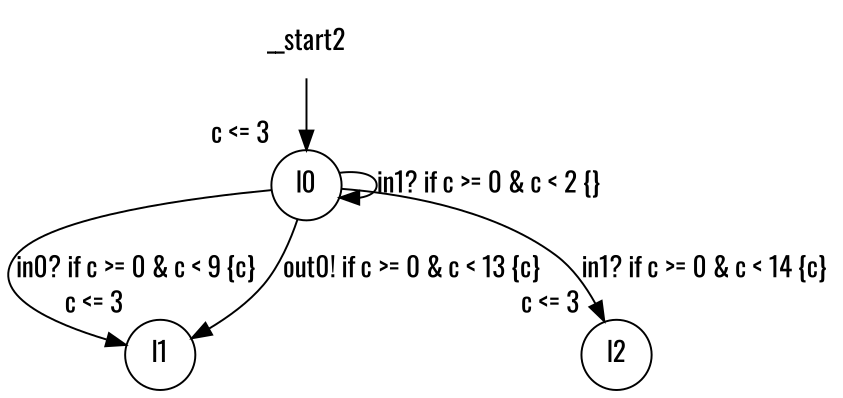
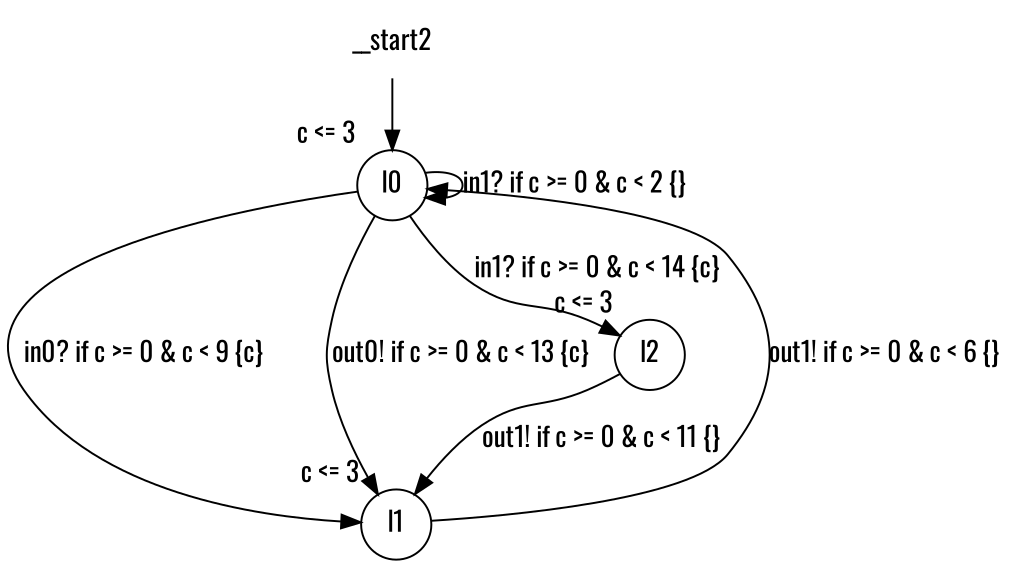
edge "l1 c <= 3" -> "l0 c <= 3": added, label "out1! if c >= 0 & c < 6 {}"
edge "l2 c <= 3" -> "l1 c <= 3": added, label "out1! if c >= 0 & c < 11 {}"
